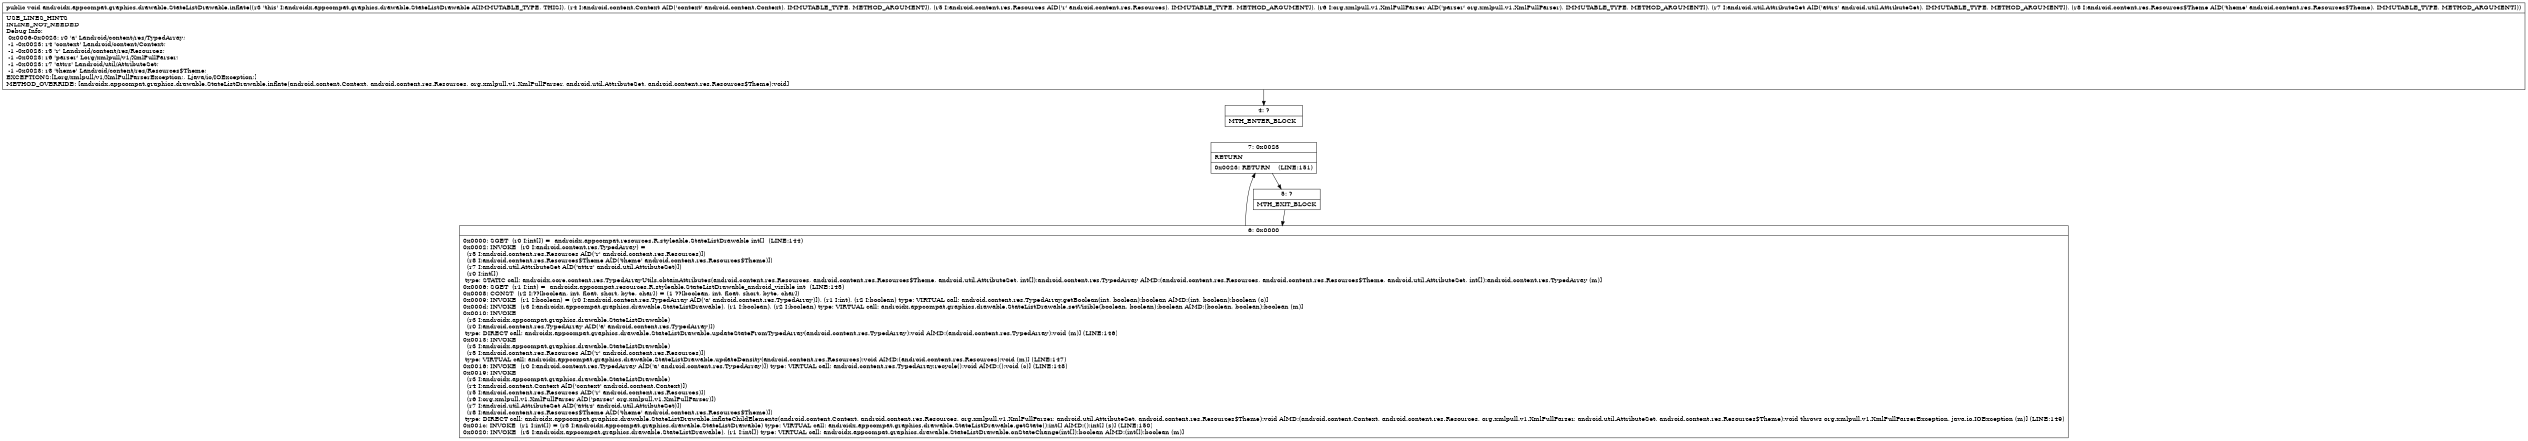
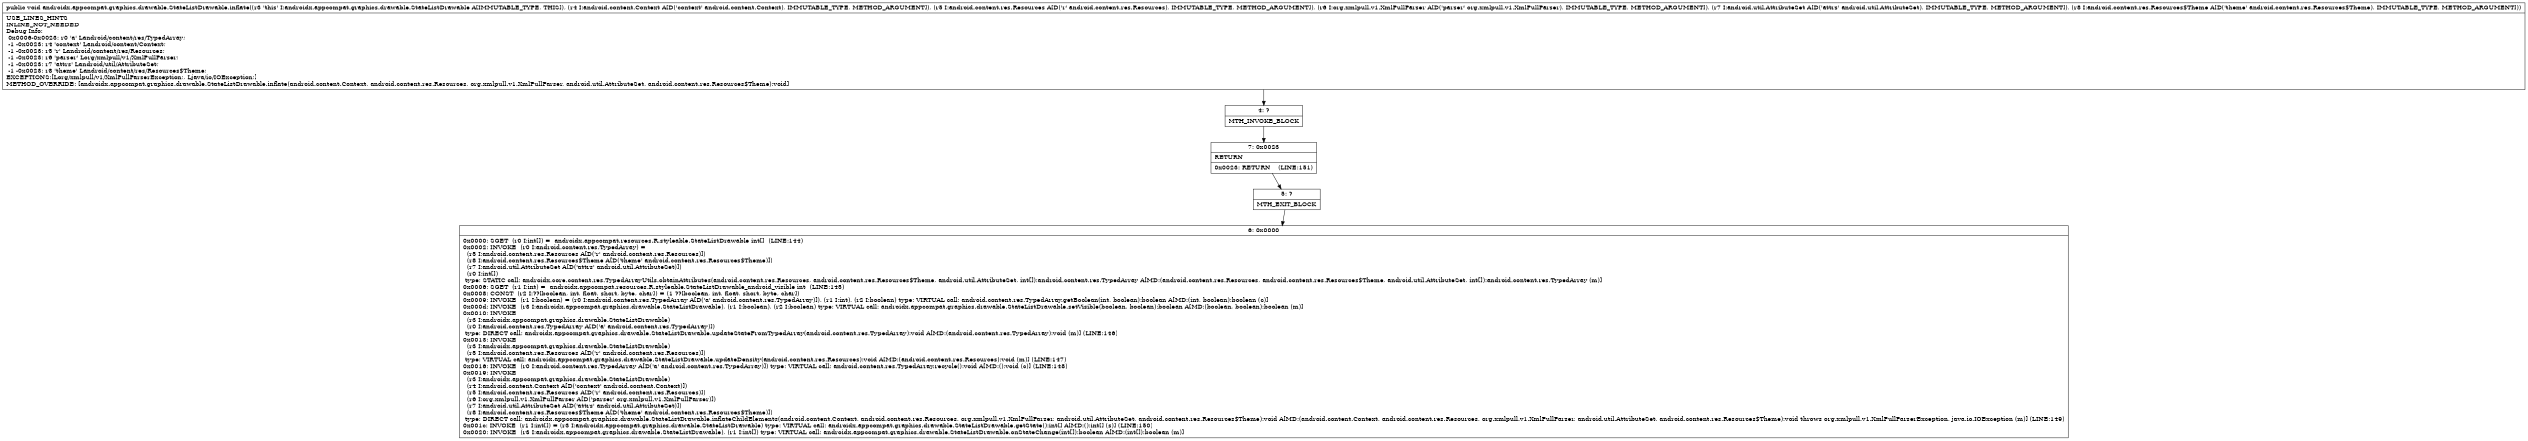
node "4: ?": text "MTH_ENTER_BLOCK" -> "MTH_INVOKE_BLOCK"
edge "6: 0x0000" -> "7: 0x0023": now "4: ?" -> "7: 0x0023"
